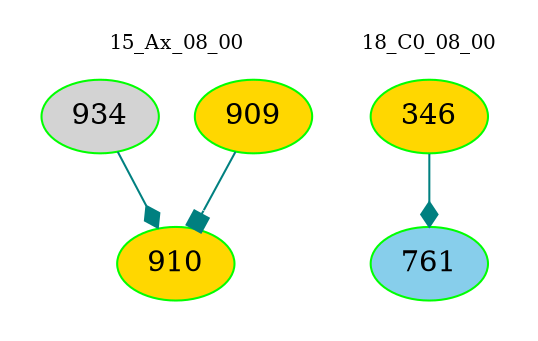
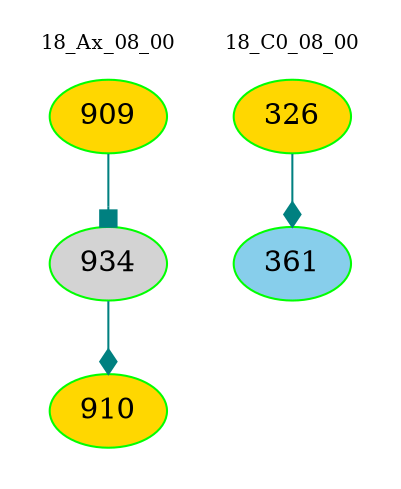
cluster "15_Ax_08_00": label "15_Ax_08_00" -> "18_Ax_08_00"
node "346": label "346" -> "326"
edge "909" -> "910": now "909" -> "934"
node "761": label "761" -> "361"
